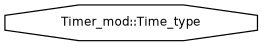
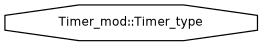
node "Timer_mod::Time_type": label "Timer_mod::Time_type" -> "Timer_mod::Timer_type"
